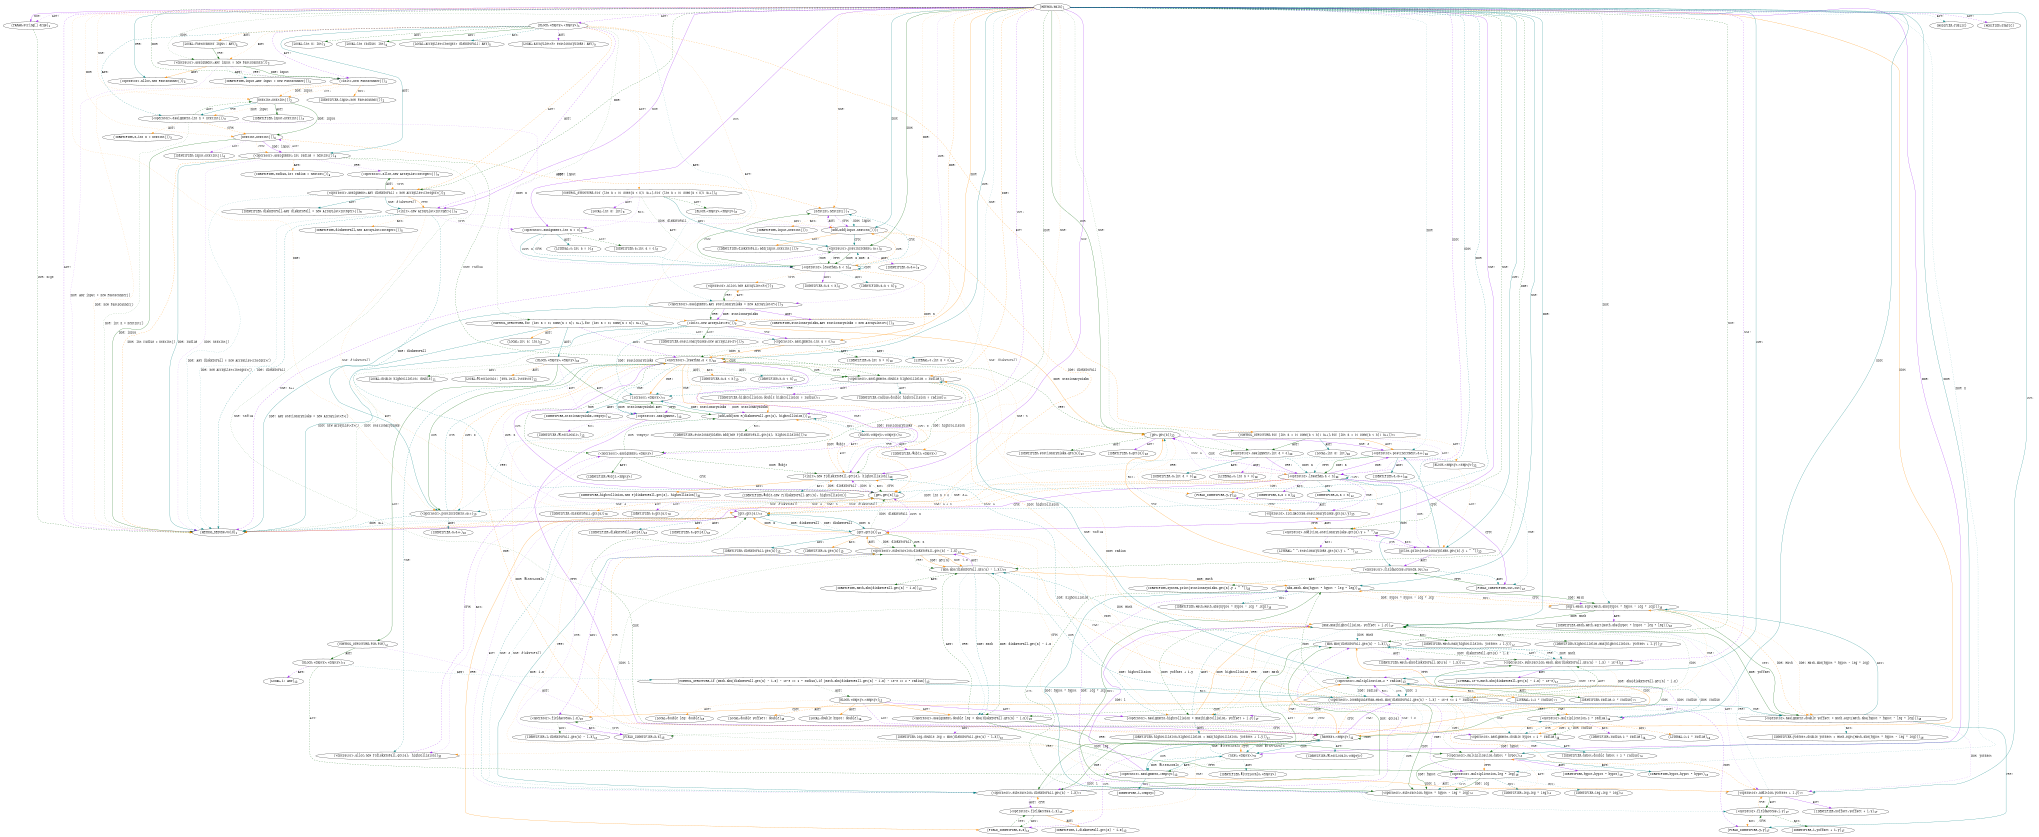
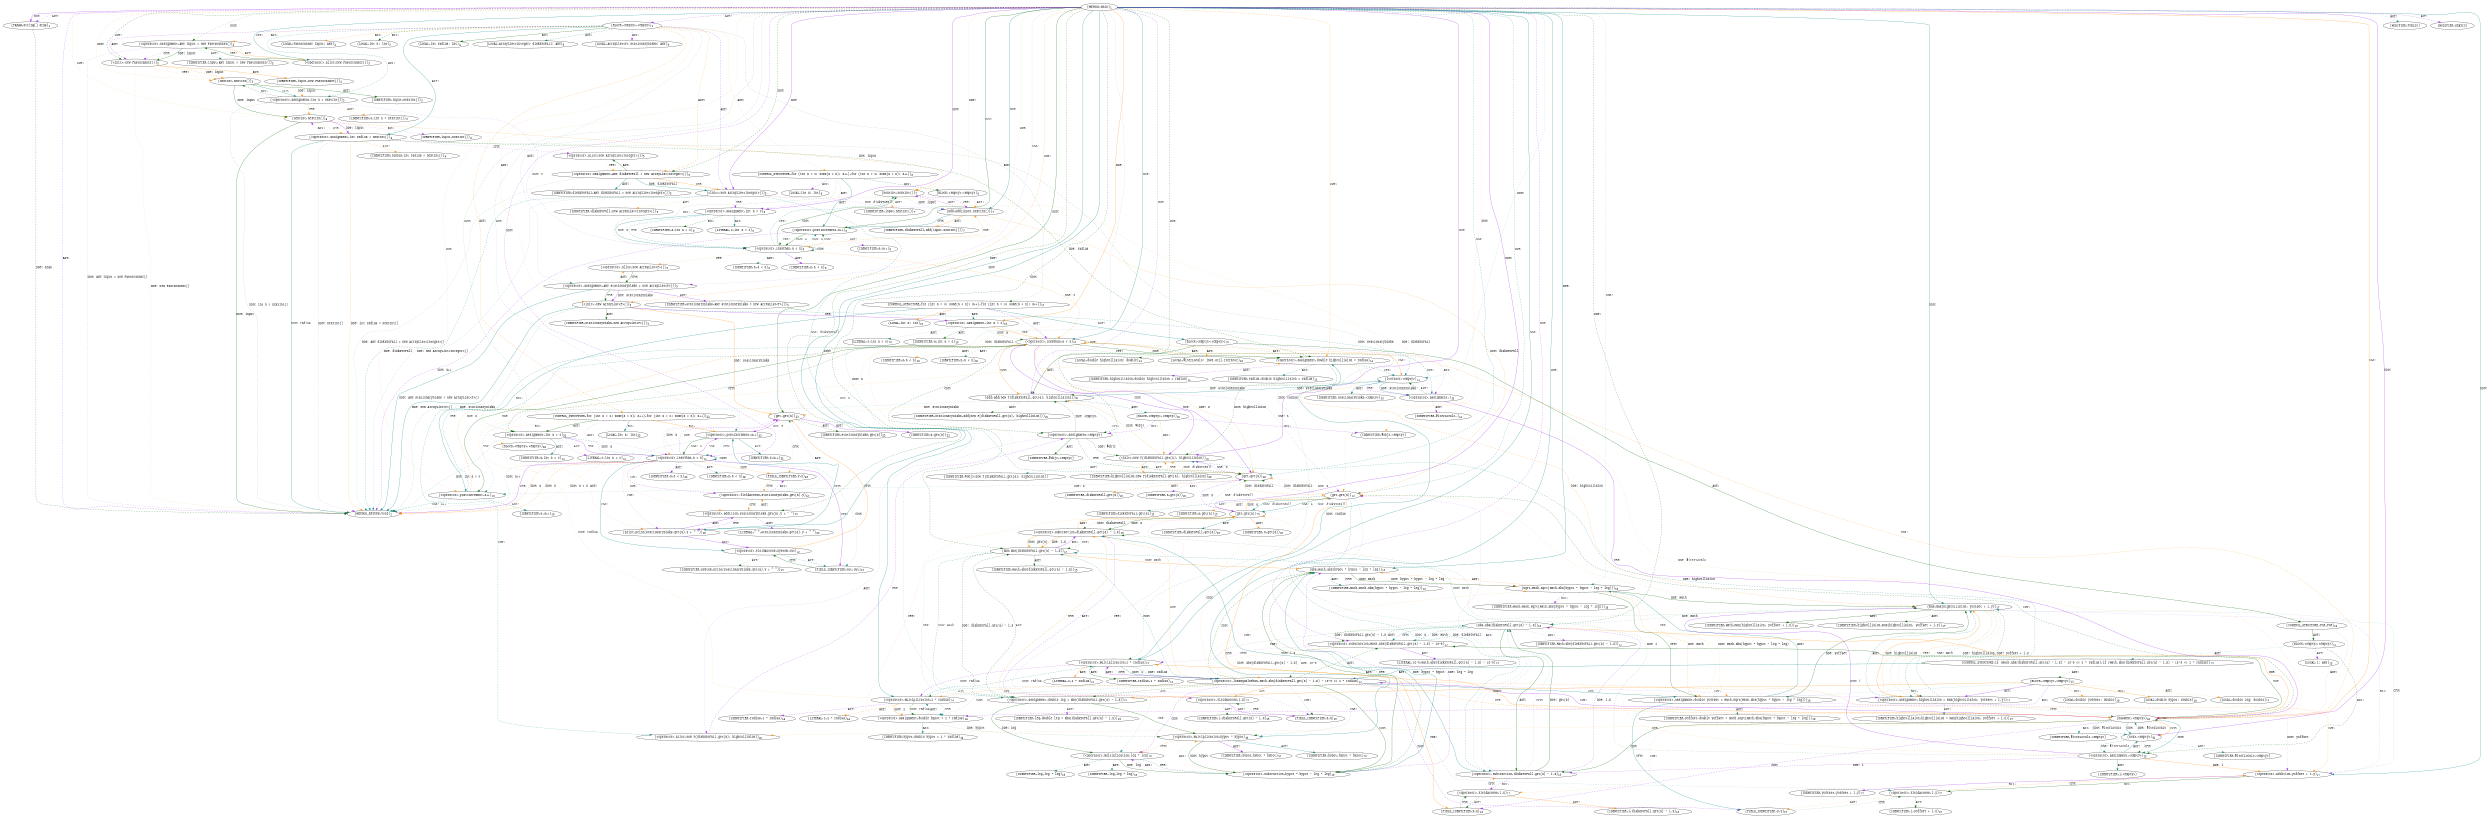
edge "(LOCAL,FastScanner input: ANY)" -> "(<operator>.assignment,ANY input = new FastScanner())": now "(<operator>.alloc,new FastScanner())" -> "(<operator>.assignment,ANY input = new FastScanner())"
edge "(iterator,<empty>)" -> "(add,add(new P(diskXToFall.get(a), highCollision)))": color purple -> darkgreen
